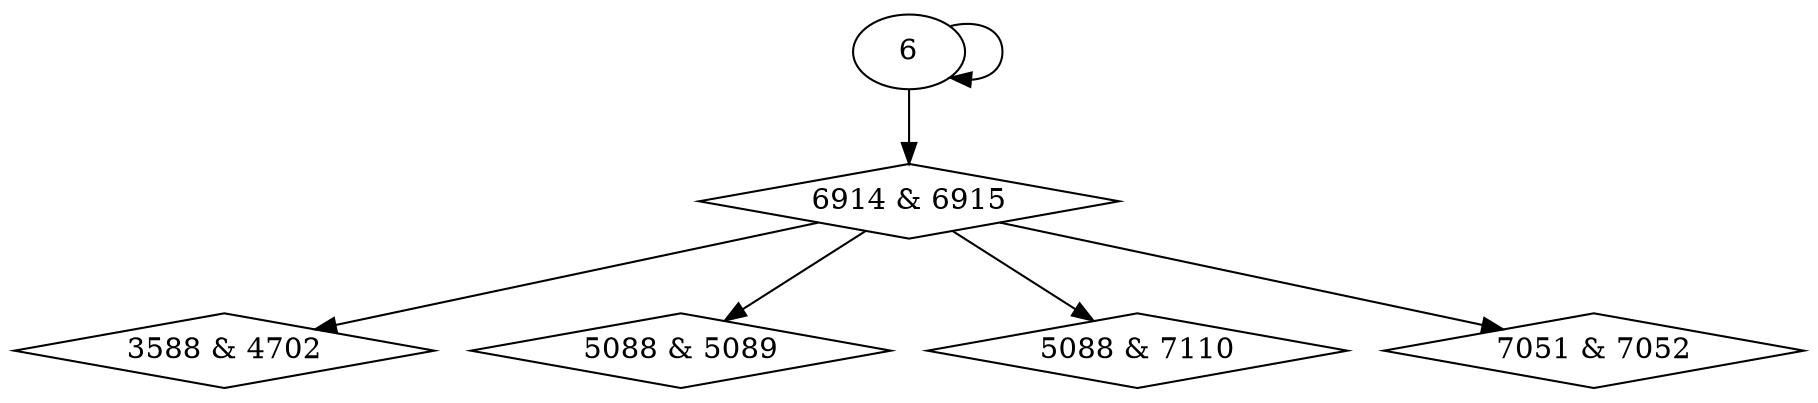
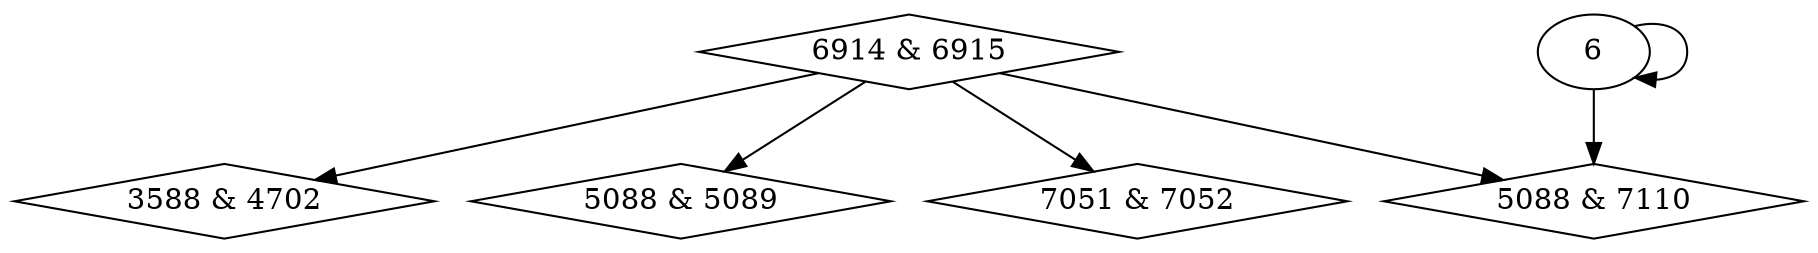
edge "6" -> "6914 & 6915": now "6" -> "5088 & 7110"
